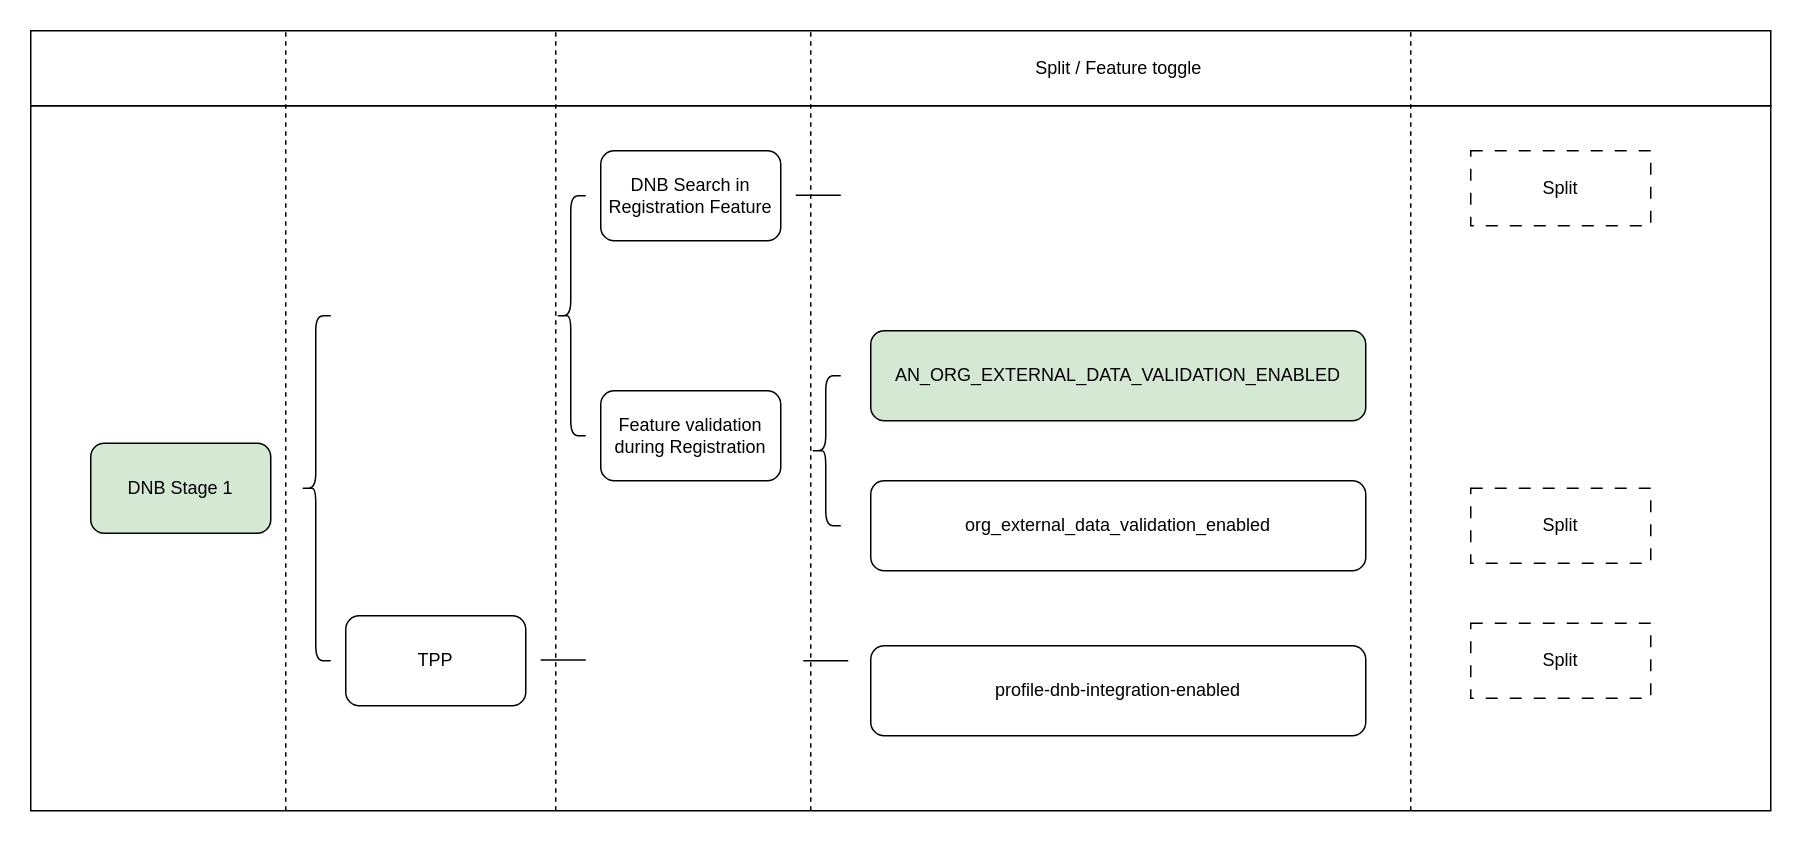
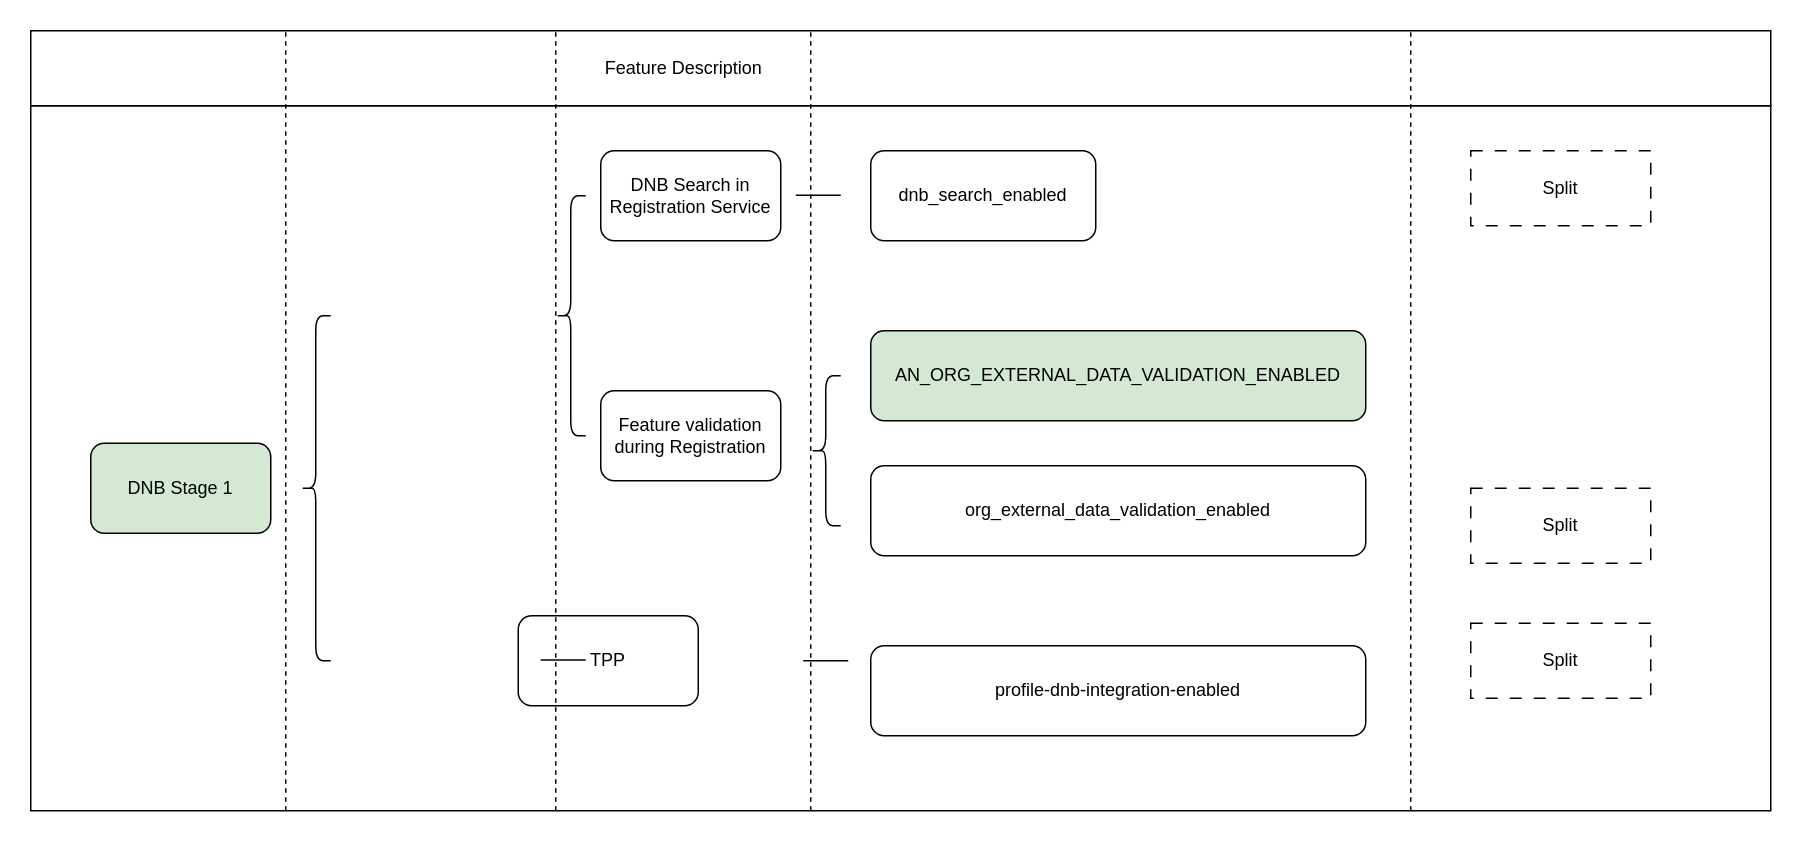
node "Feature Description": added
node "Split / Feature toggle": removed
node "DNB Search in Registration Feature": label "DNB Search in Registration Feature" -> "DNB Search in Registration Service"
node "dnb_search_enabled": added
node "org_external_data_validation_enabled": moved (1118, 526) -> (1118, 511)
node "TPP": moved (436, 661) -> (608, 661)
